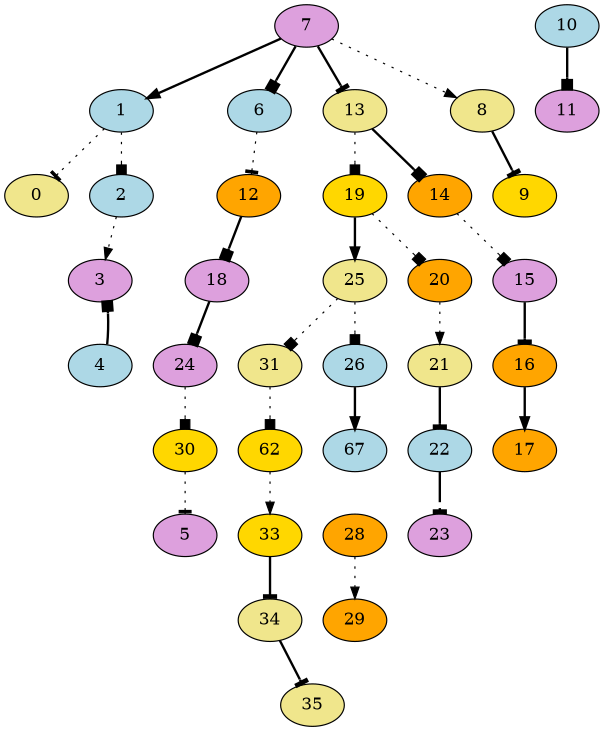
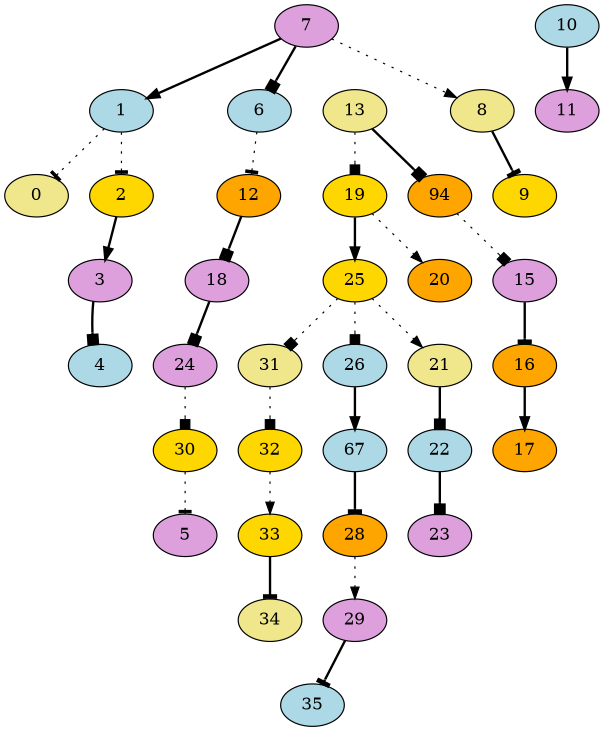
edge "10" -> "11": arrowhead box -> normal
edge "7" -> "13": removed
edge "1" -> "2": arrowhead box -> tee
node "2": fillcolor lightblue -> gold
node "14": label "14" -> "94"
edge "2" -> "3": style dotted -> bold
edge "19" -> "20": arrowhead box -> normal
node "25": fillcolor khaki -> gold
edge "20" -> "21": now "25" -> "21"
edge "4" -> "3": reversed
edge "21" -> "22": arrowhead tee -> box
node "62": label "62" -> "32"
edge "22" -> "23": arrowhead tee -> box
edge "67" -> "28": added
node "29": fillcolor orange -> plum
edge "34" -> "35": now "29" -> "35"
node "35": fillcolor khaki -> lightblue
